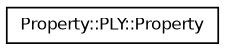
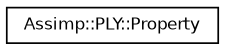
node "Property::PLY::Property": label "Property::PLY::Property" -> "Assimp::PLY::Property"
